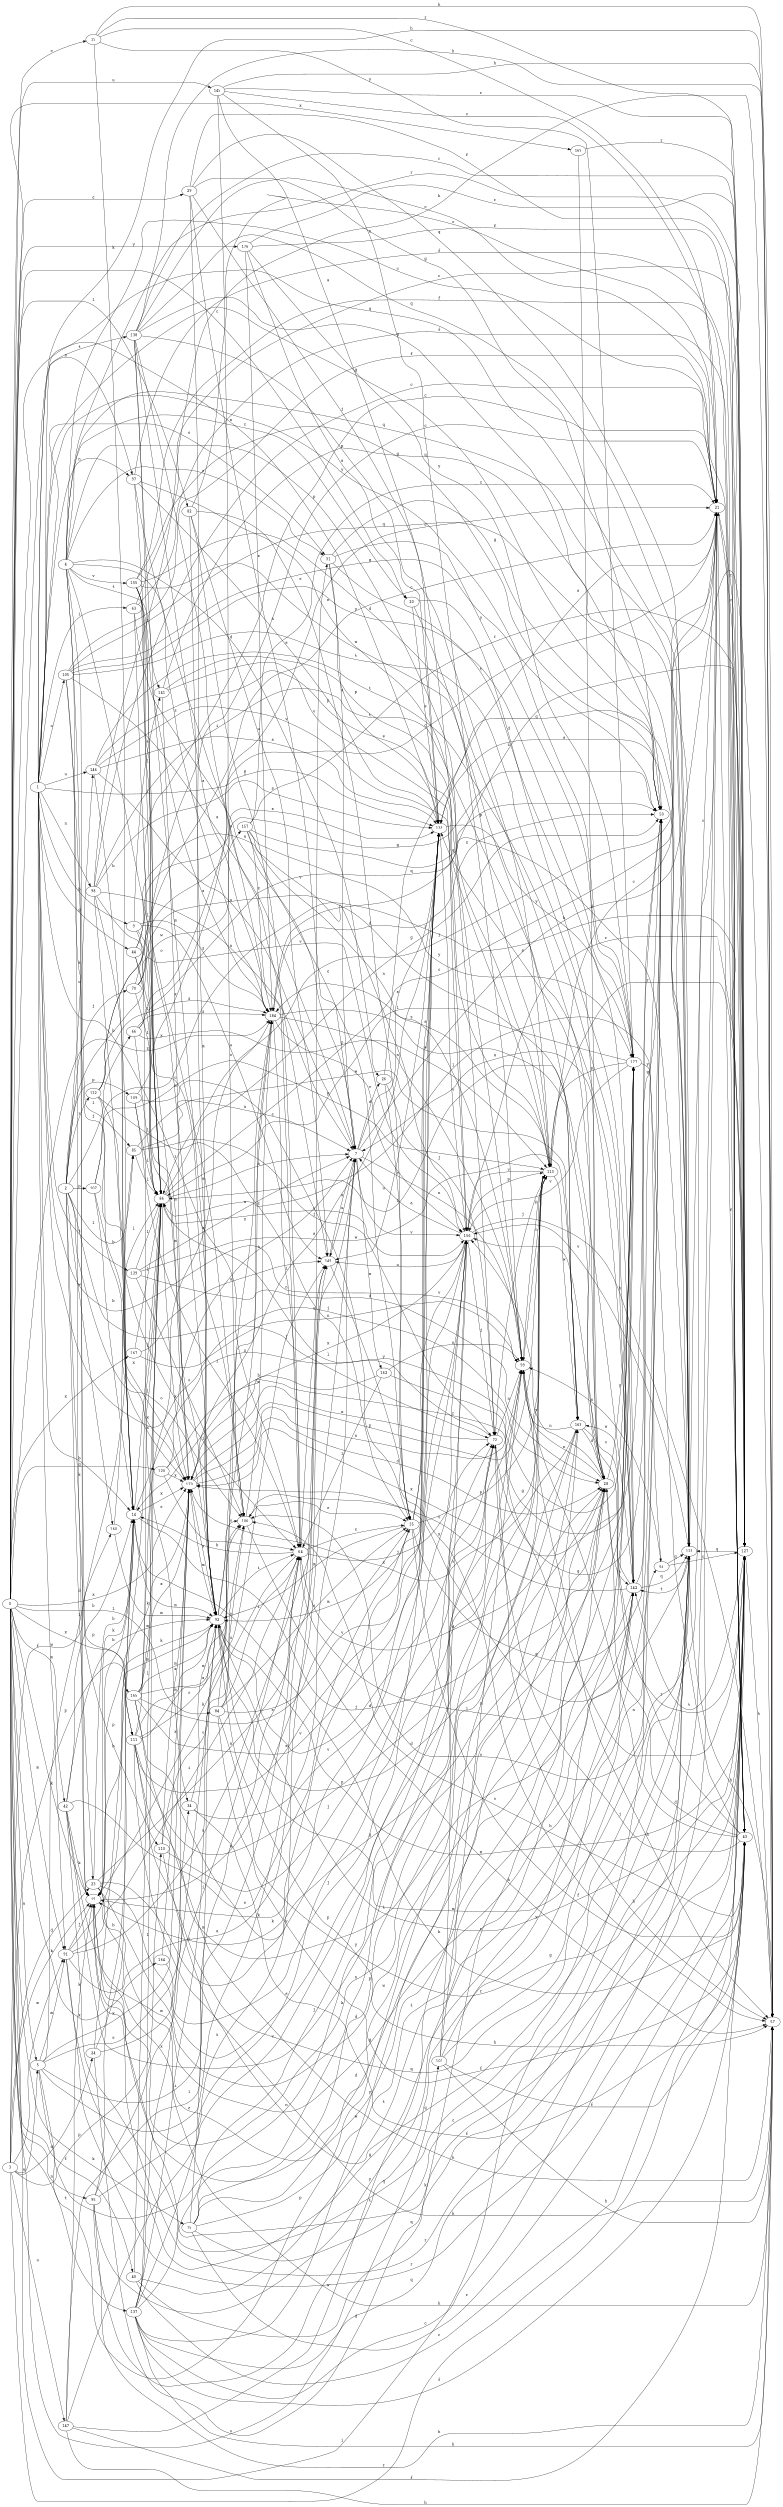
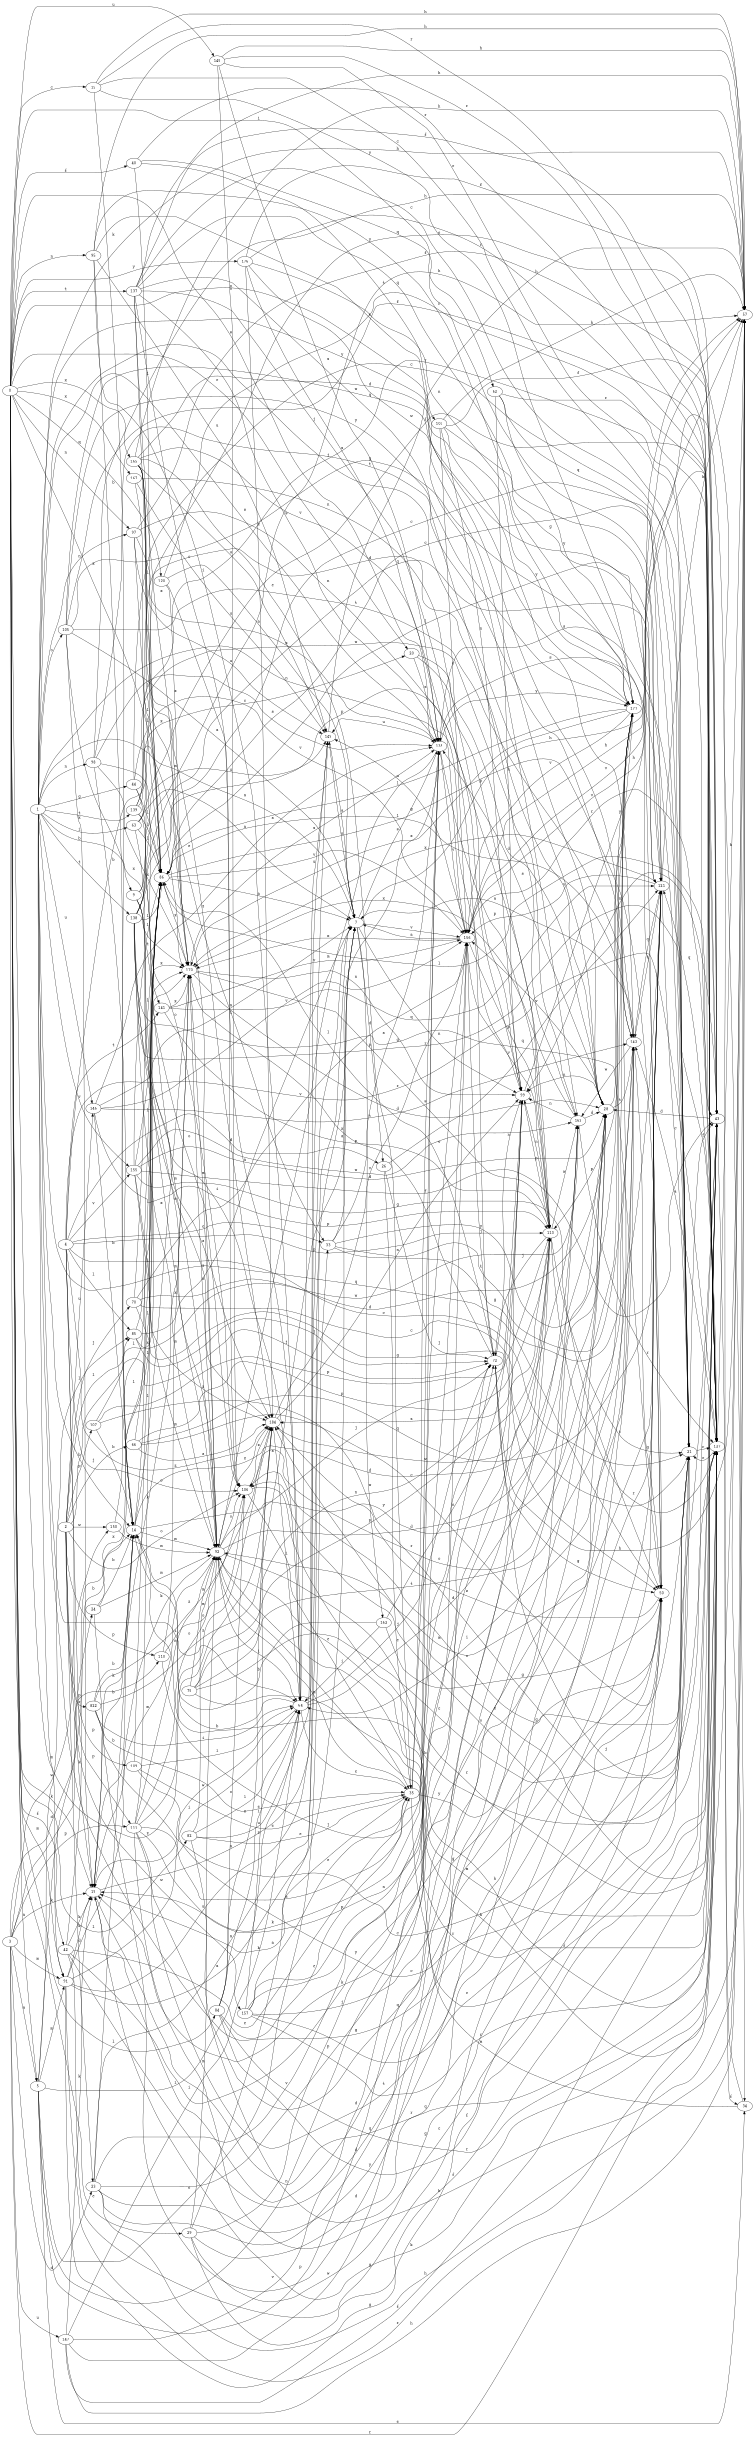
node "169": removed
edge "98" -> "21": removed, label "c"
edge "176" -> "177": label "y" -> "n"
node "31": label "31" -> "33"
edge "4" -> "121": removed, label "q"
edge "145" -> "99": removed, label "n"
edge "184" -> "50": reversed
edge "98" -> "7": removed, label "a"
edge "1" -> "155": added, label "v"
node "122": label "122" -> "822"
edge "177" -> "62": reversed
edge "35" -> "113": now "135" -> "113"
node "160": label "160" -> "150"
edge "84" -> "156": removed, label "v"
edge "42" -> "92": now "63" -> "92"
edge "64" -> "19": label "k" -> "w"
edge "75" -> "163": now "176" -> "163"
edge "91" -> "19": label "j" -> "k"
node "164": removed
edge "0" -> "75": removed, label "k"
edge "110" -> "121": removed, label "q"
edge "34" -> "43": reversed
